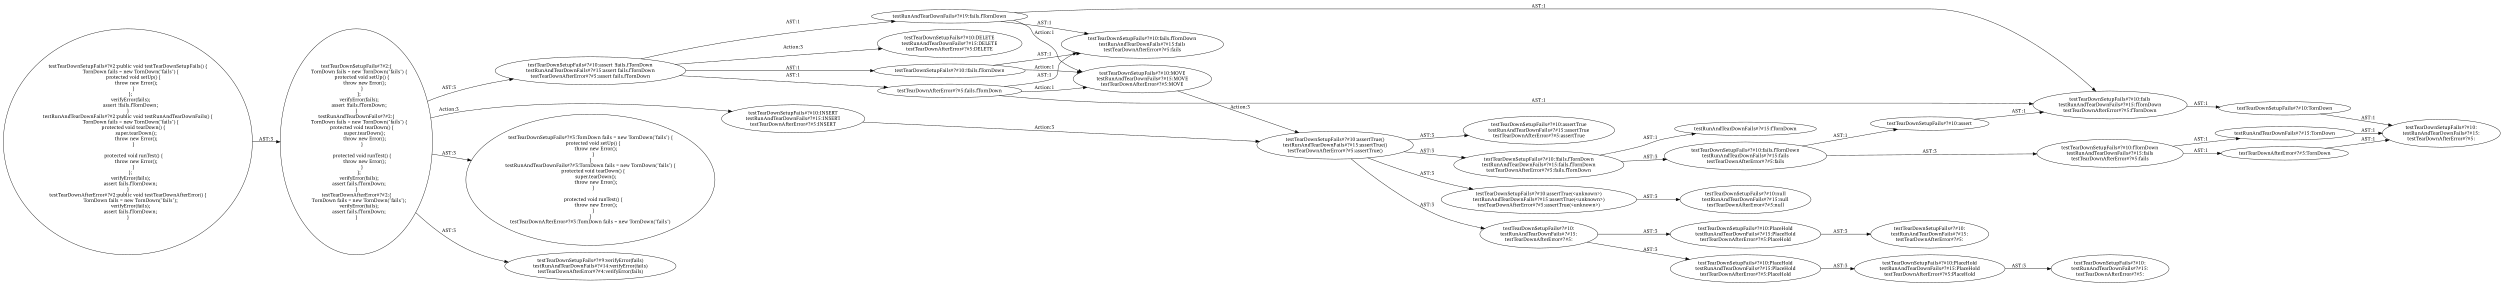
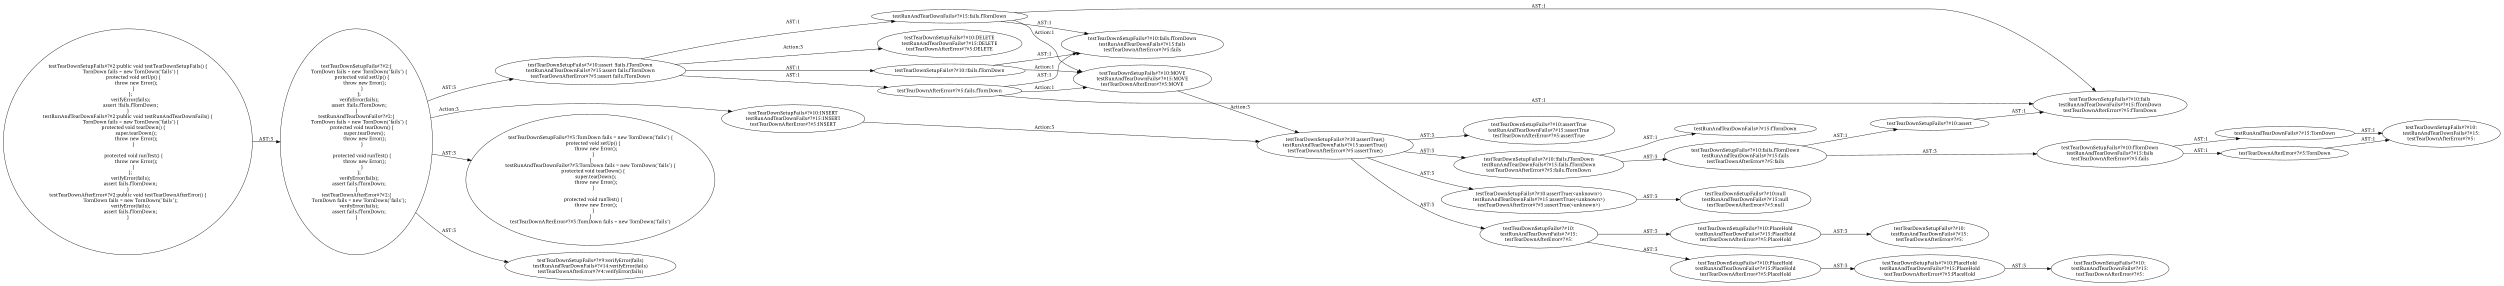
node "testRunAndTearDownFails#?#19:fails.fTornDown": label "testRunAndTearDownFails#?#19:fails.fTornDown" -> "testRunAndTearDownFails#?#15:fails.fTornDown"
node "testTearDownSetupFails#?#10:TornDown": removed
